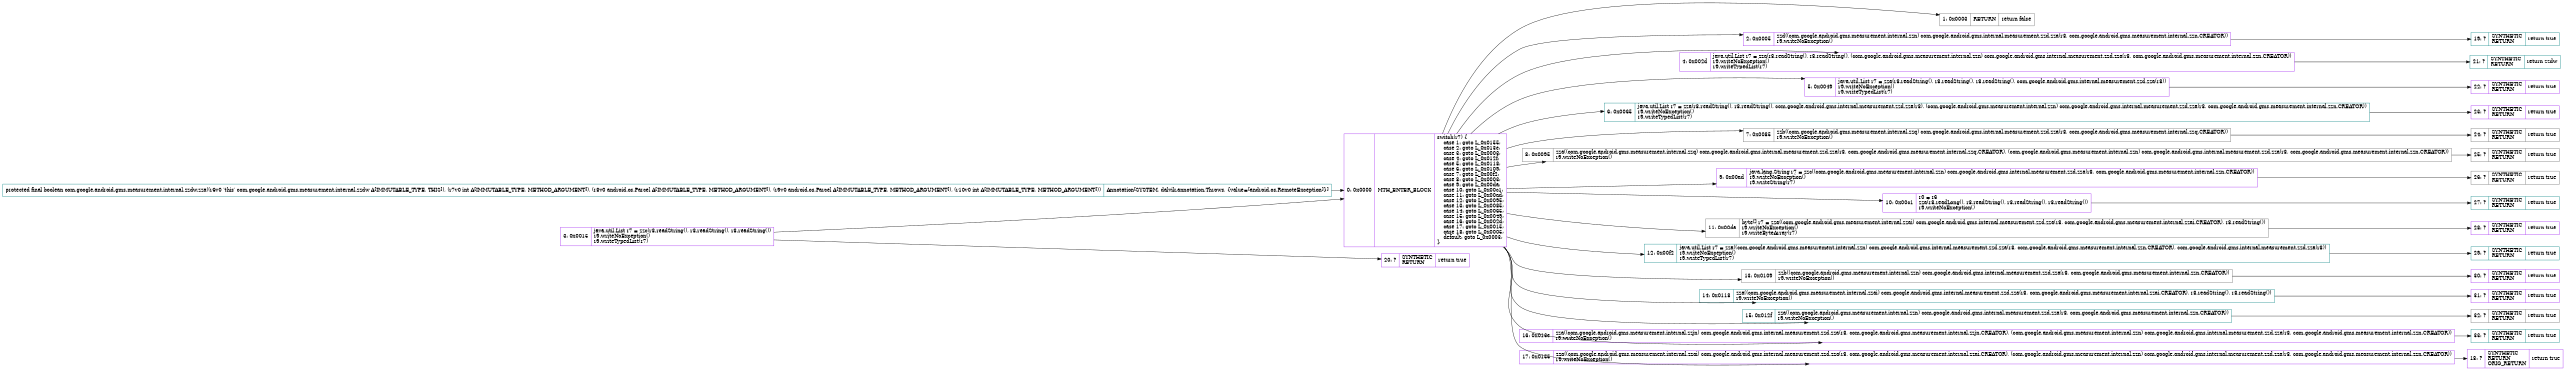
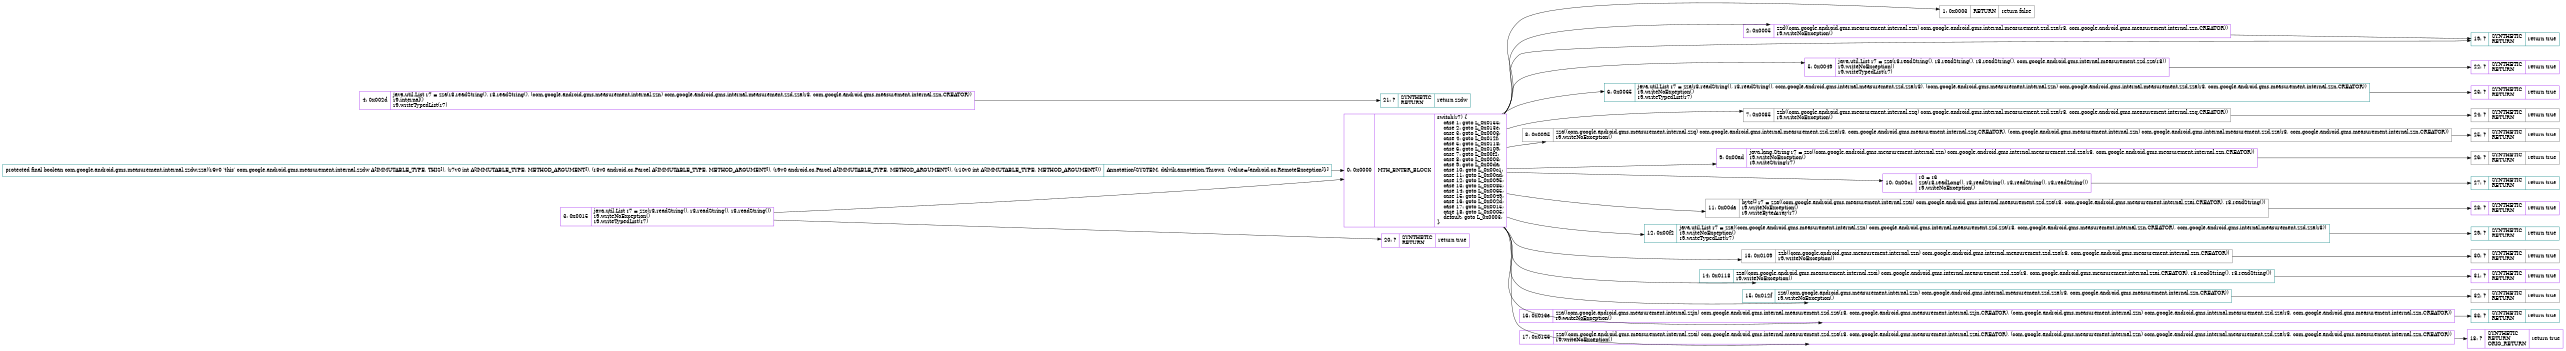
edge "0: 0x0000" -> "4: 0x002d": now "0: 0x0000" -> "19: ?"
node "4: 0x002d": text "r9.writeNoException()" -> "r9.internal()"
node "30: ?": color purple -> gray40
